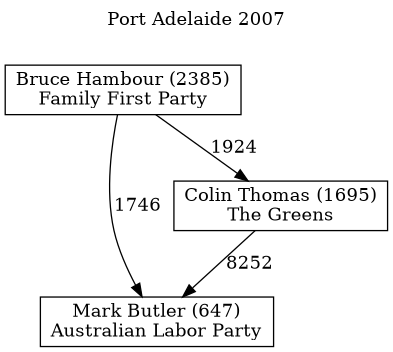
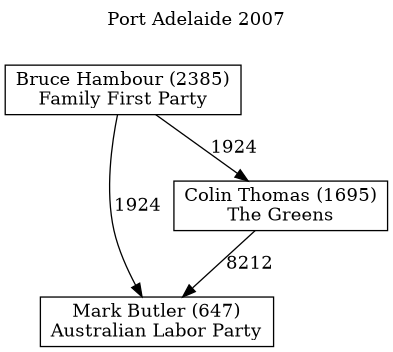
edge "Bruce Hambour (2385) Family First Party" -> "Mark Butler (647) Australian Labor Party": label "1746" -> "1924"
edge "Colin Thomas (1695) The Greens" -> "Mark Butler (647) Australian Labor Party": label "8252" -> "8212"
